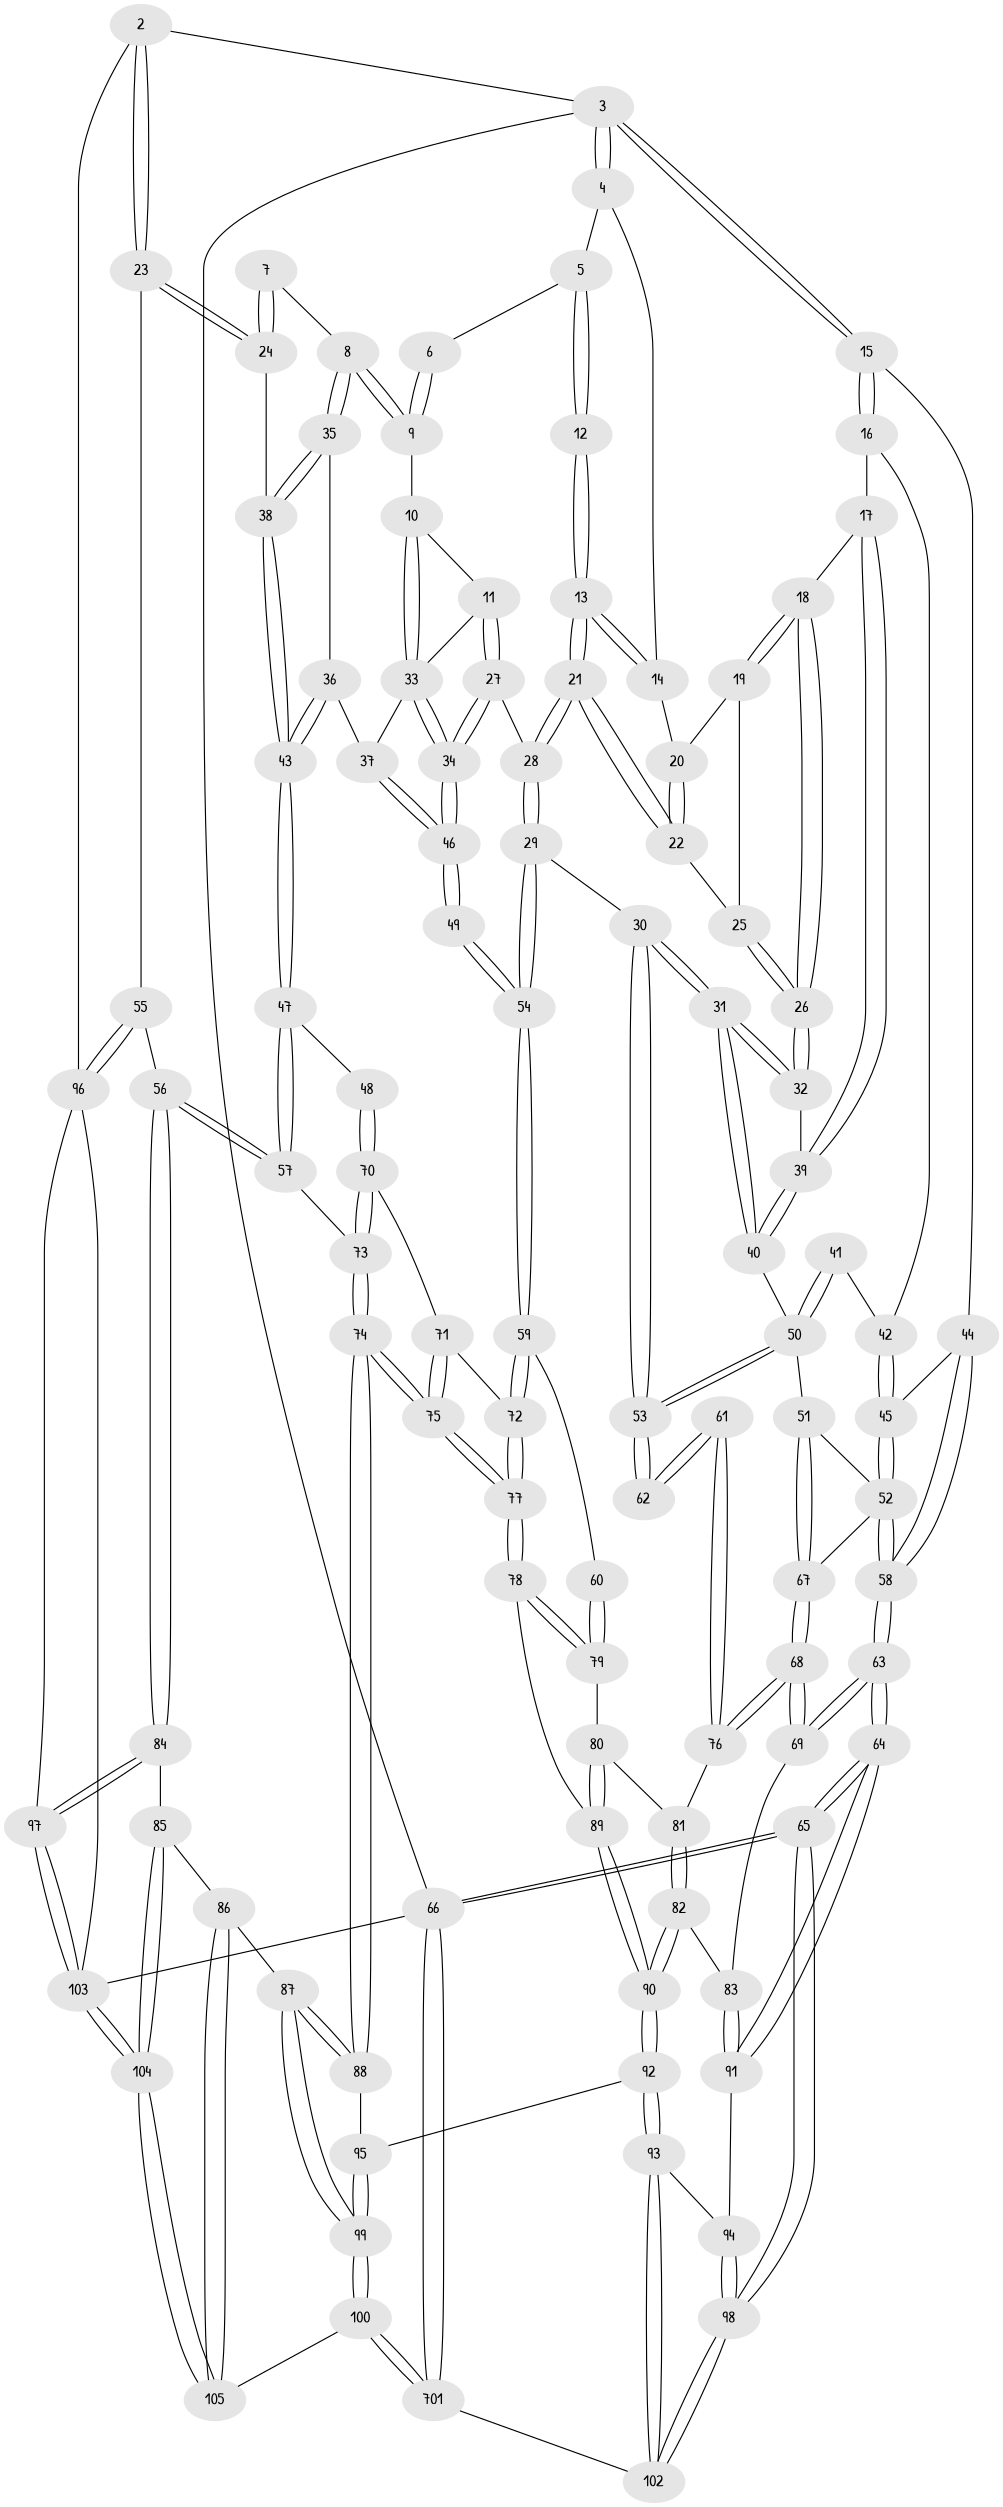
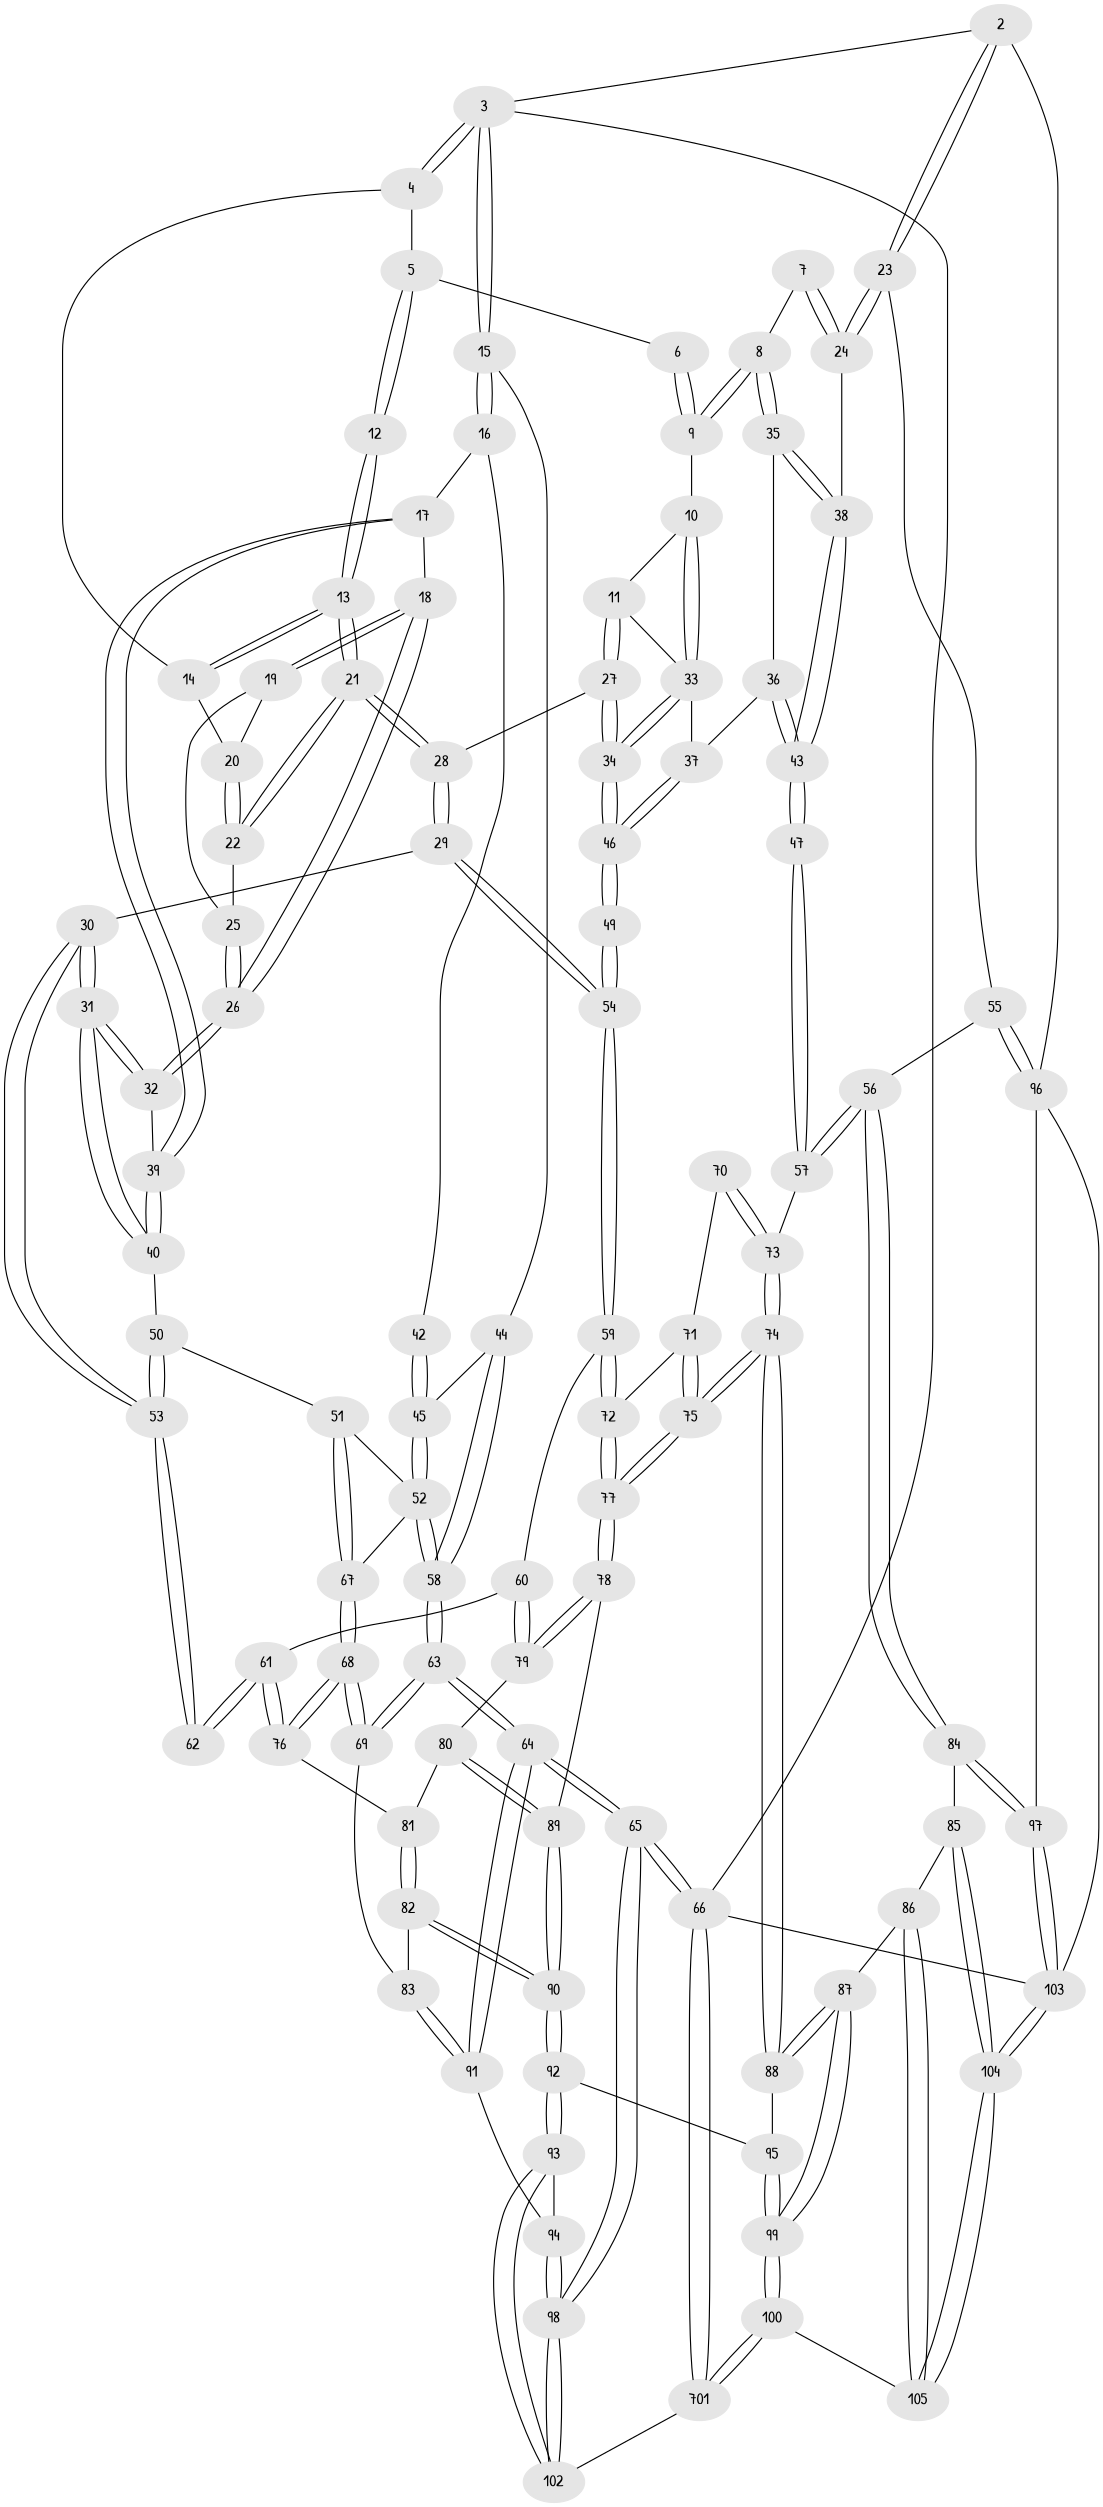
node "48": removed
node "41": removed
edge "60" -- "61": added
